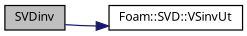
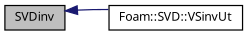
edge "SVDinv" -> "Foam::SVD::VSinvUt": reversed
